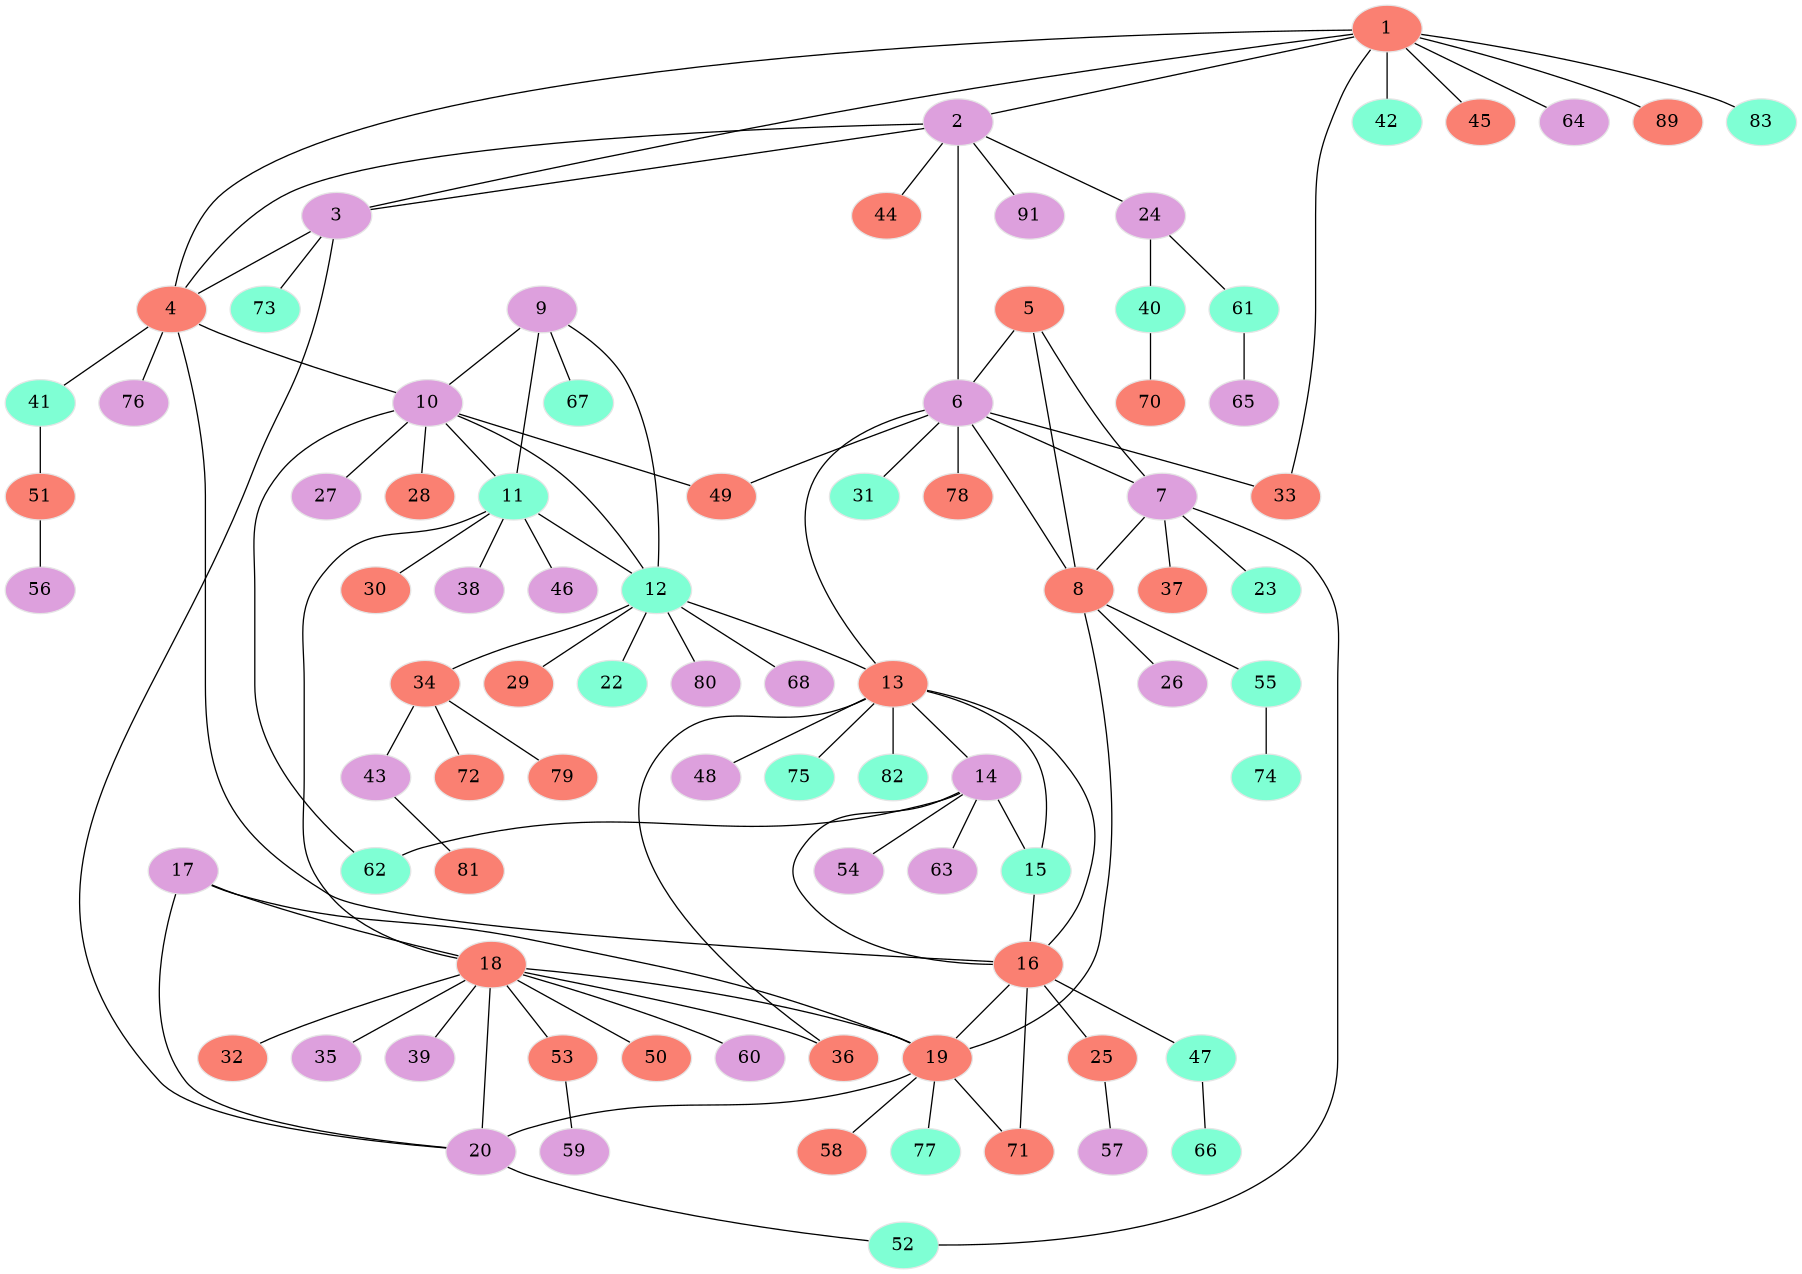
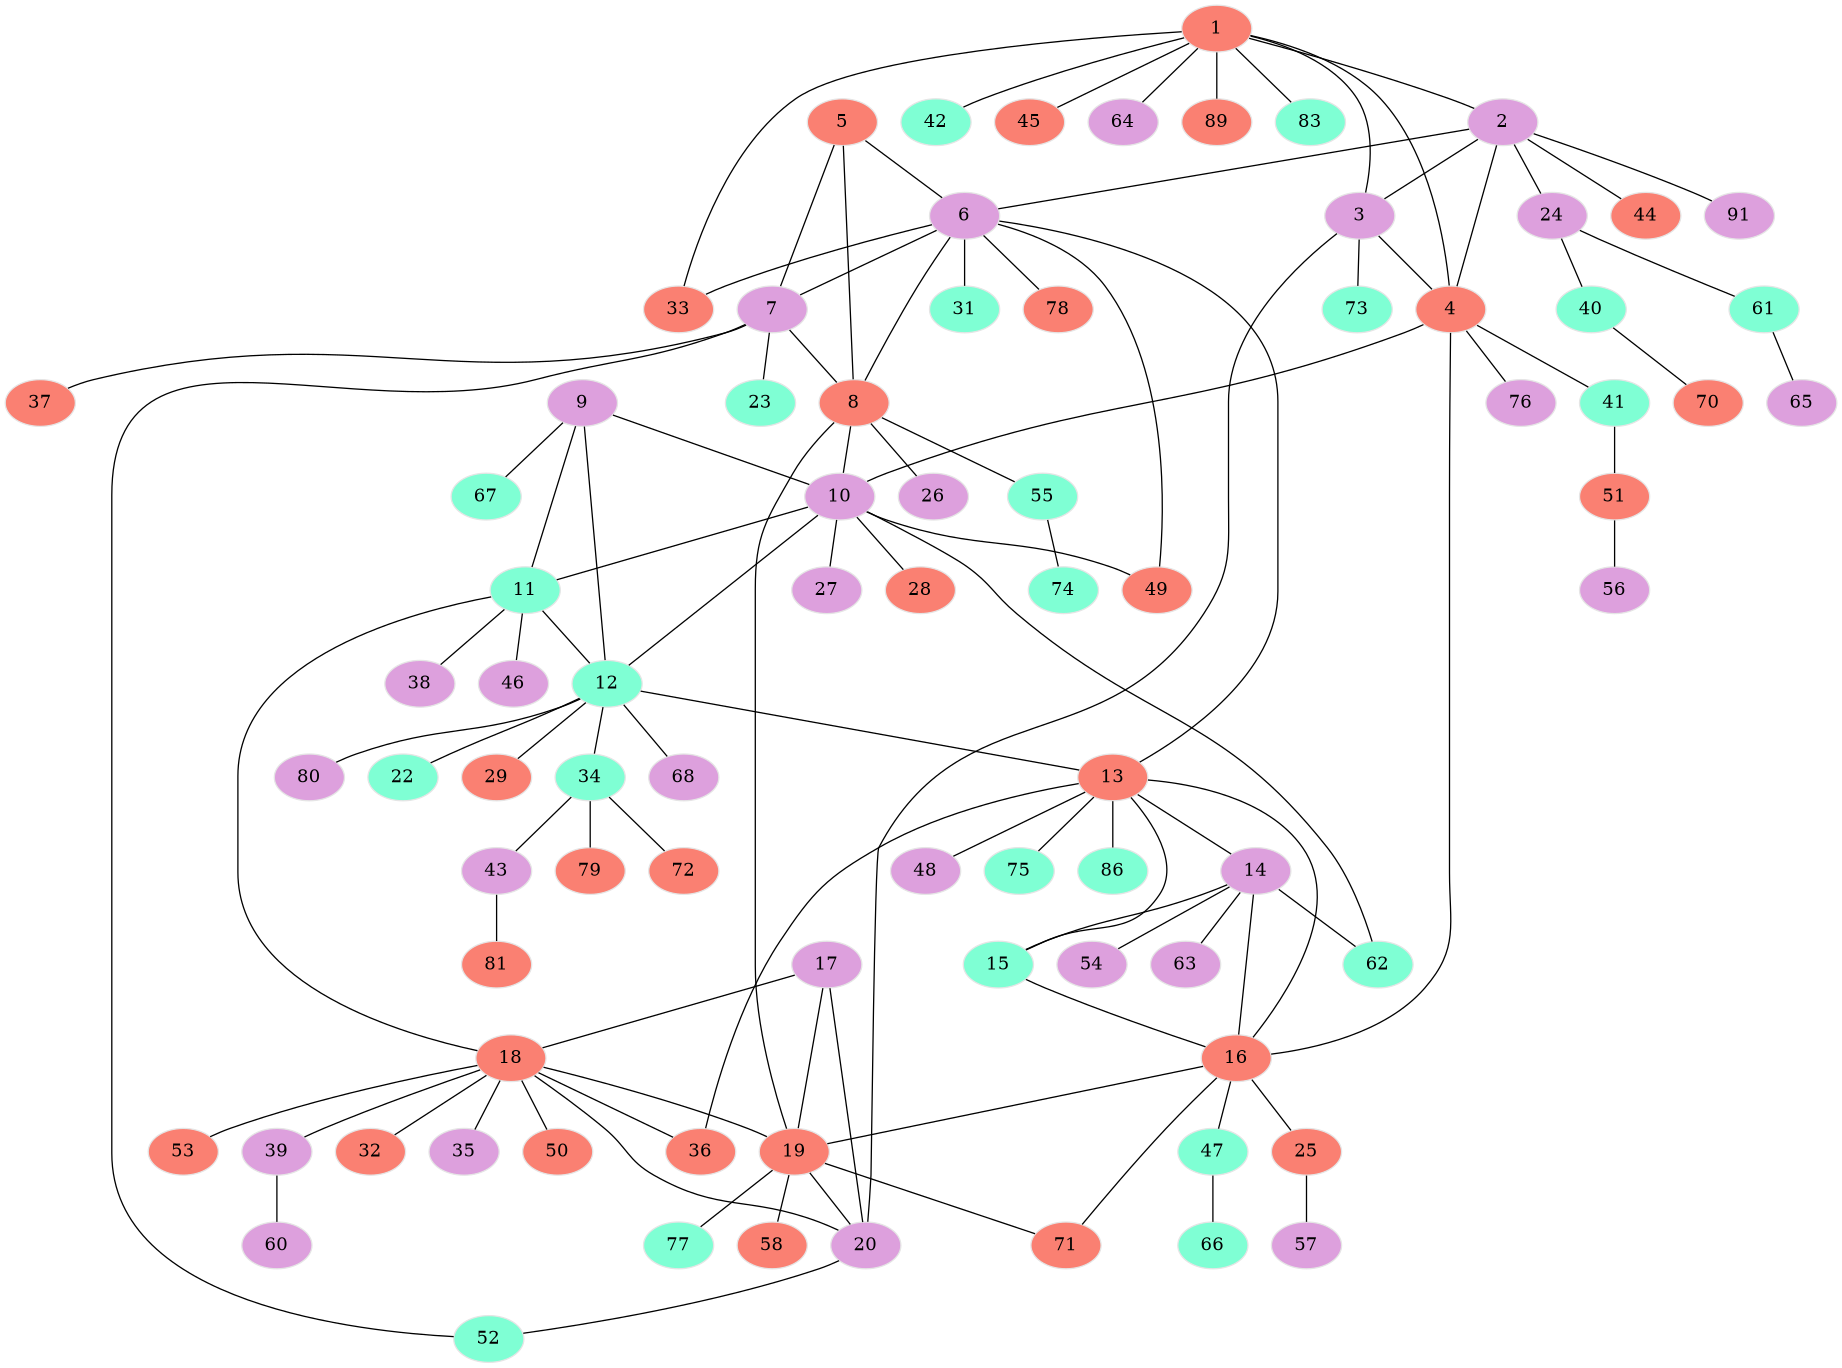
edge "8" -- "10": added
node "30": removed
node "34": fillcolor salmon -> aquamarine
node "82": label "82" -> "86"
edge "18" -- "60": now "39" -- "60"
node "59": removed
